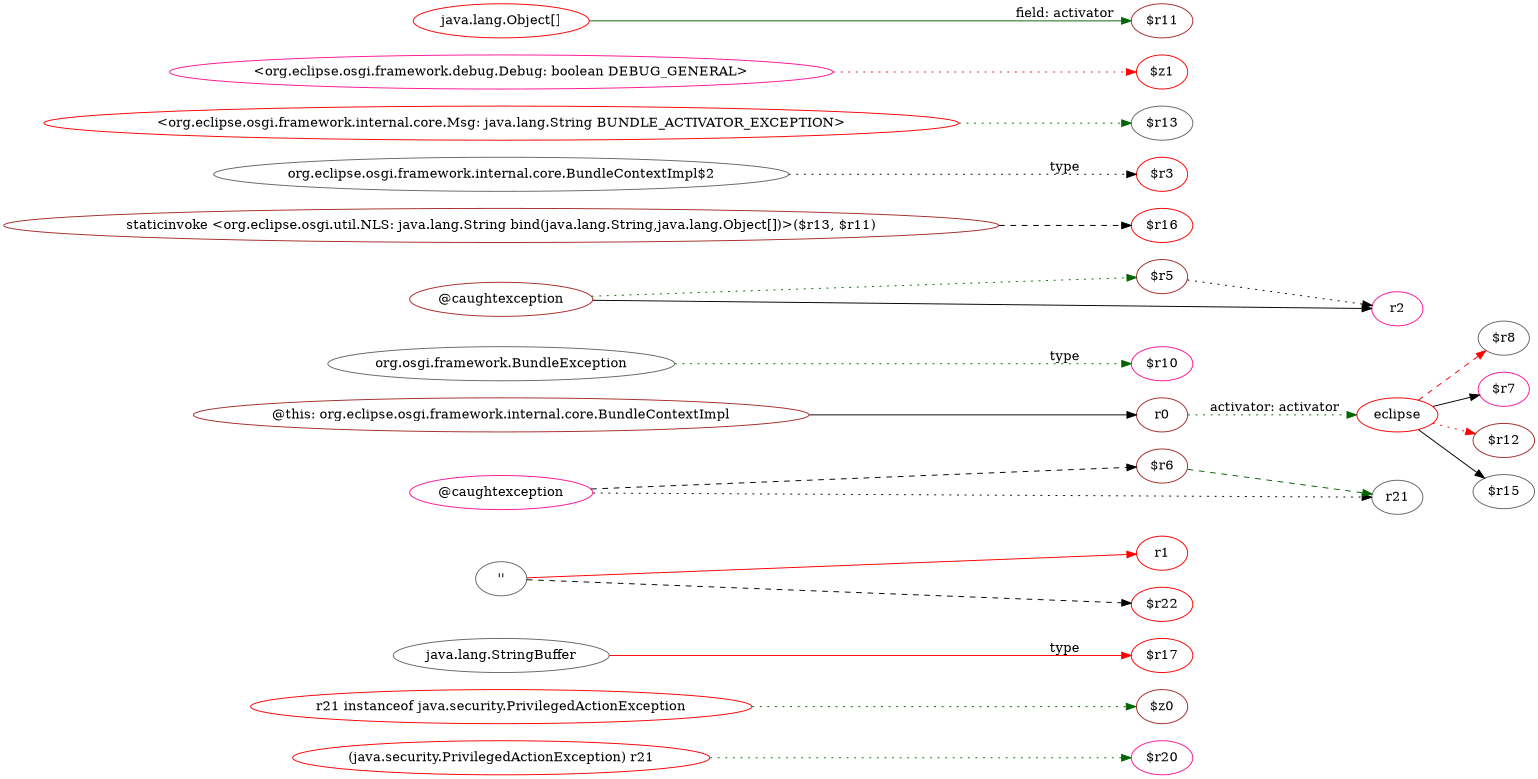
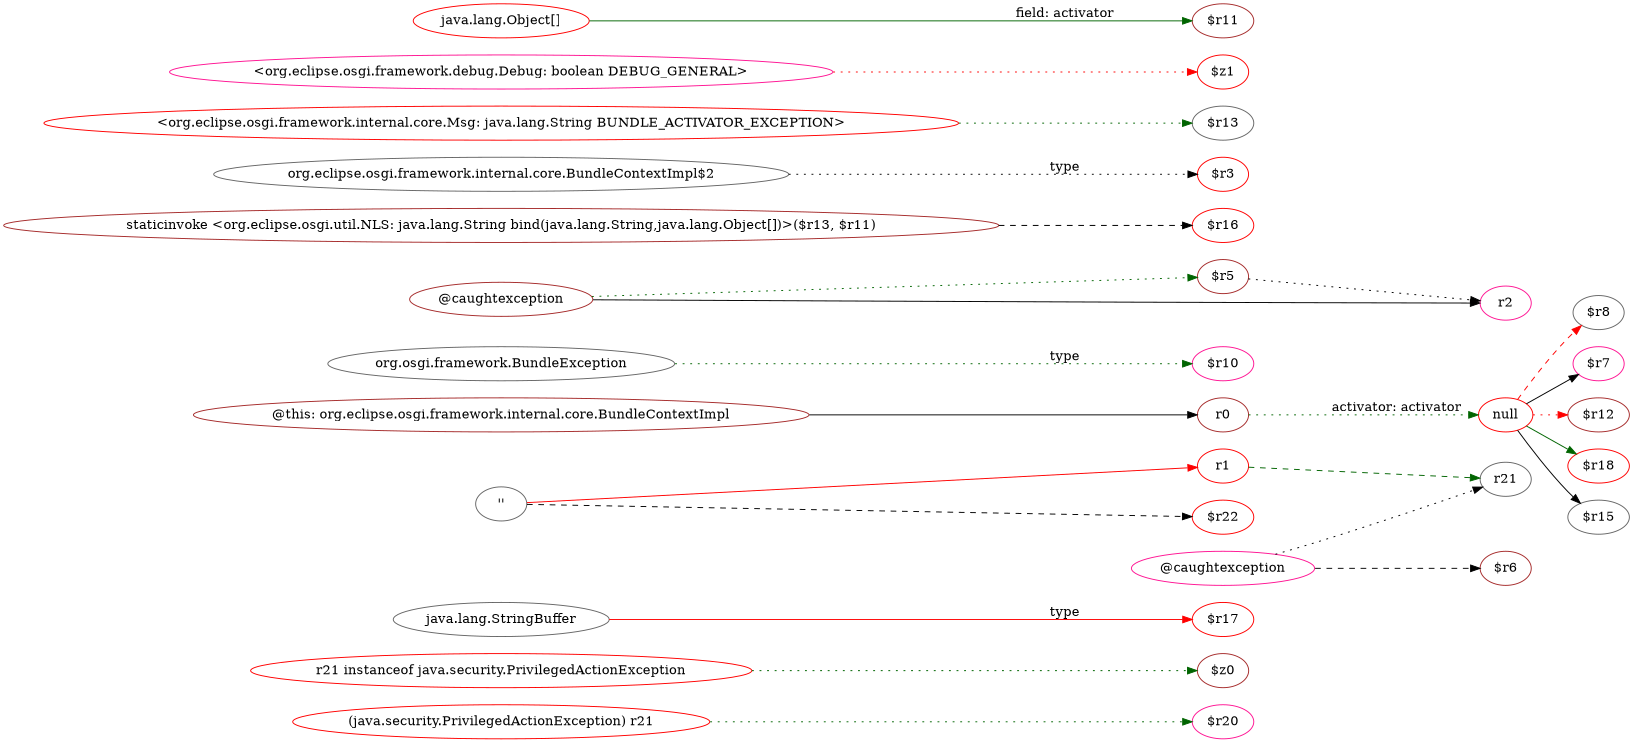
node "eclipse": label "eclipse" -> "null"
node "$r18": added
edge "$r6" -> "r21": now "r1" -> "r21"
